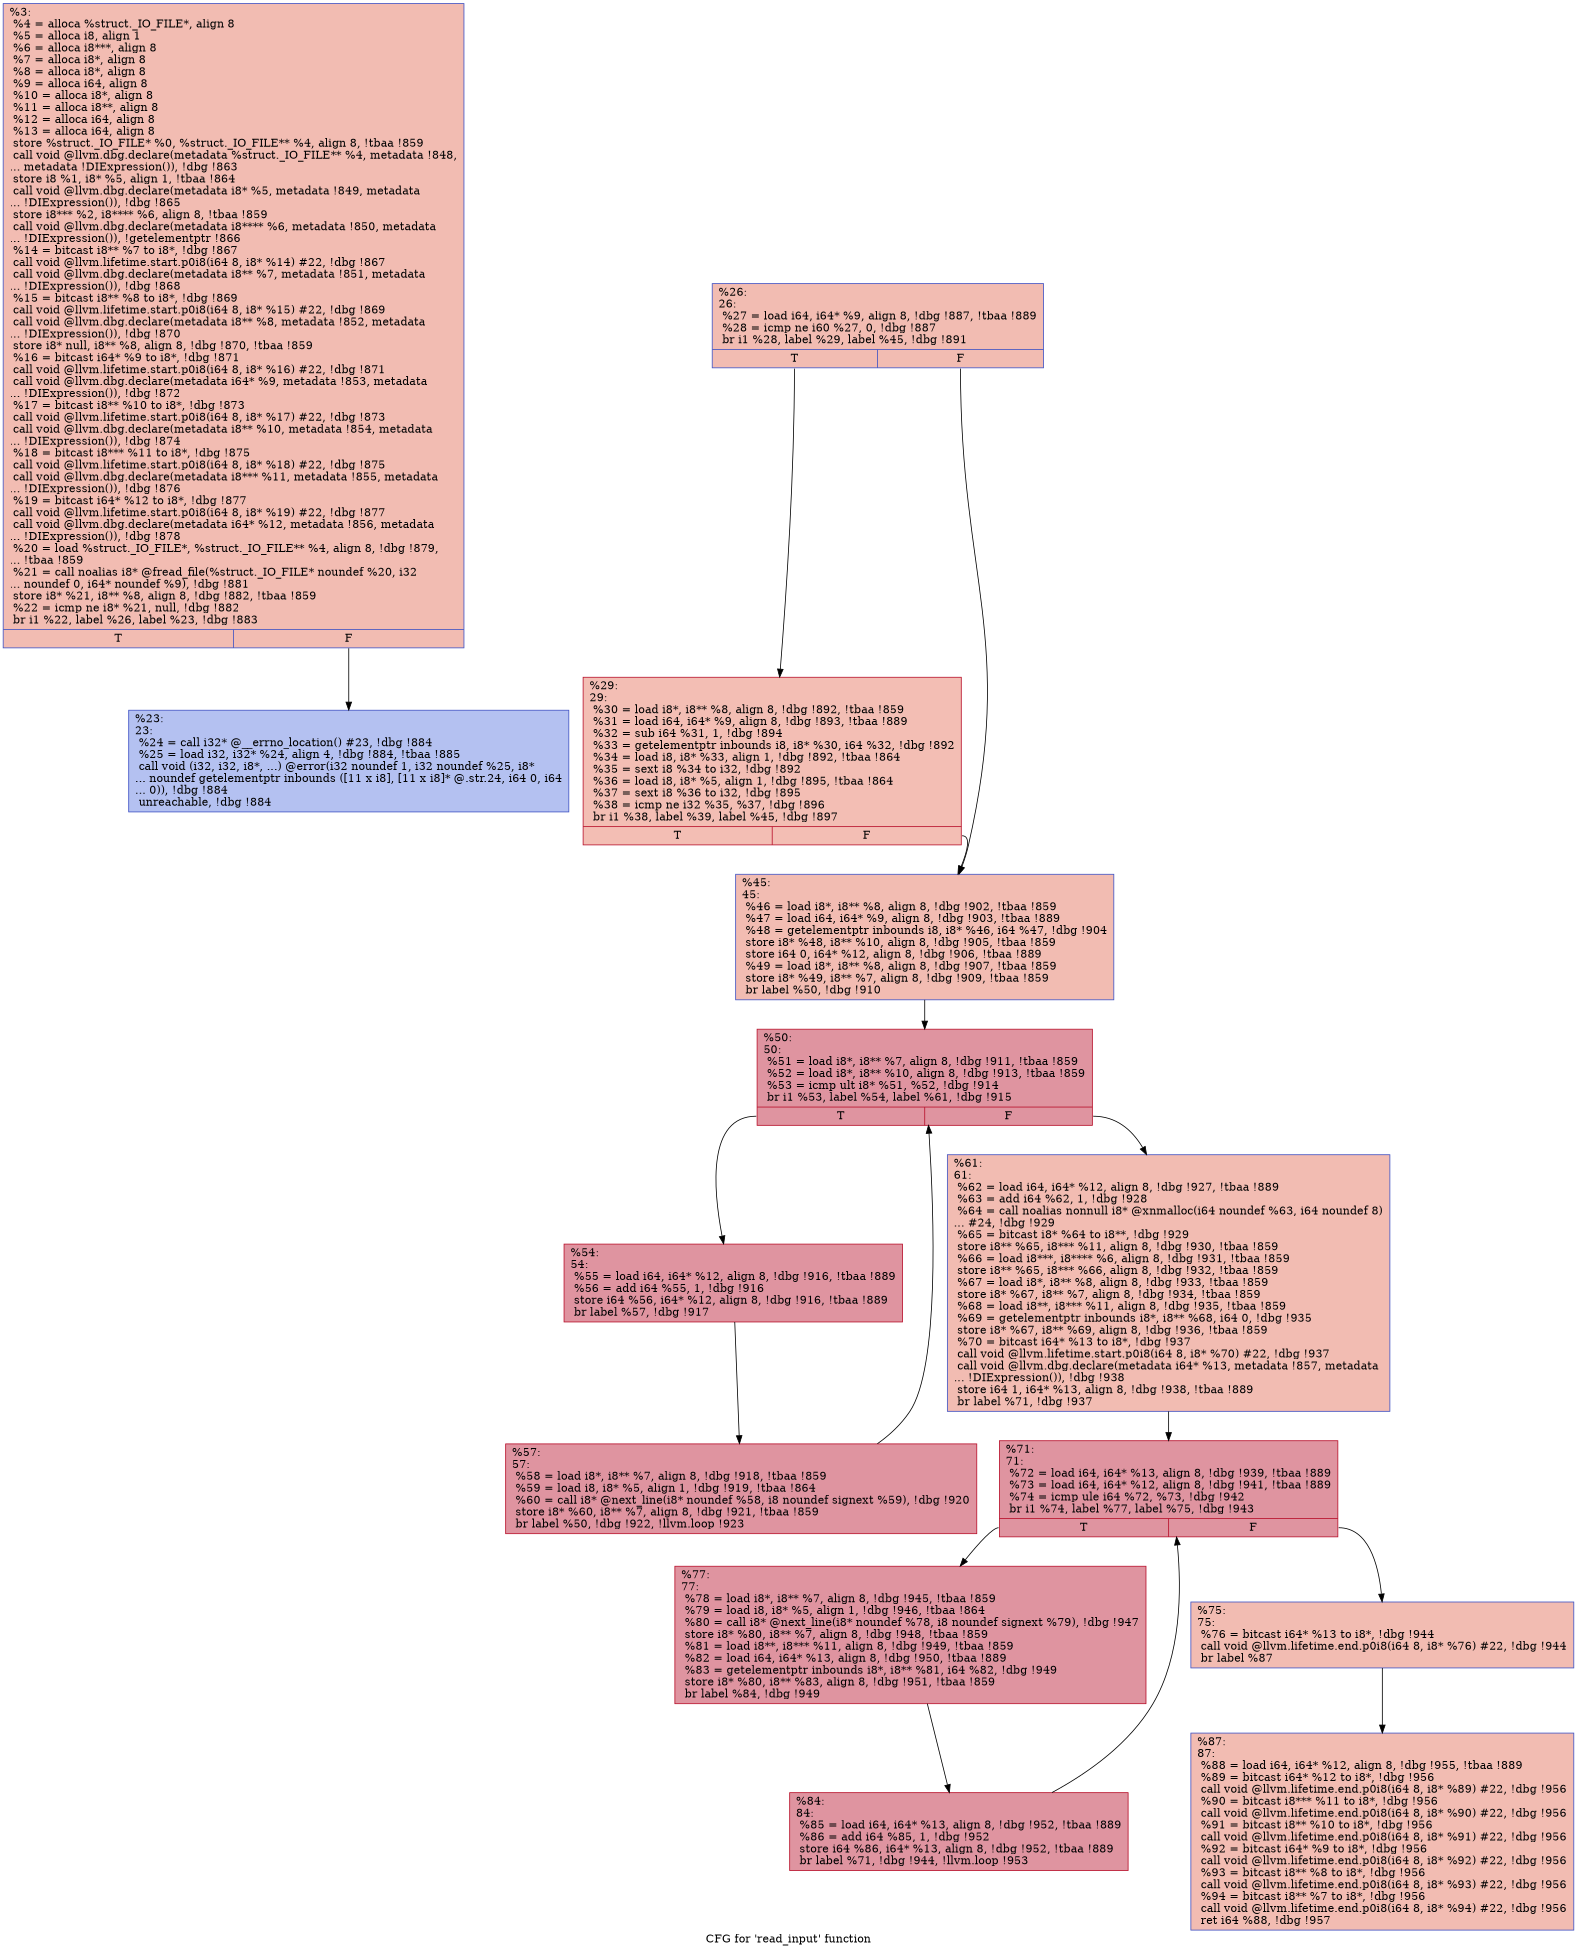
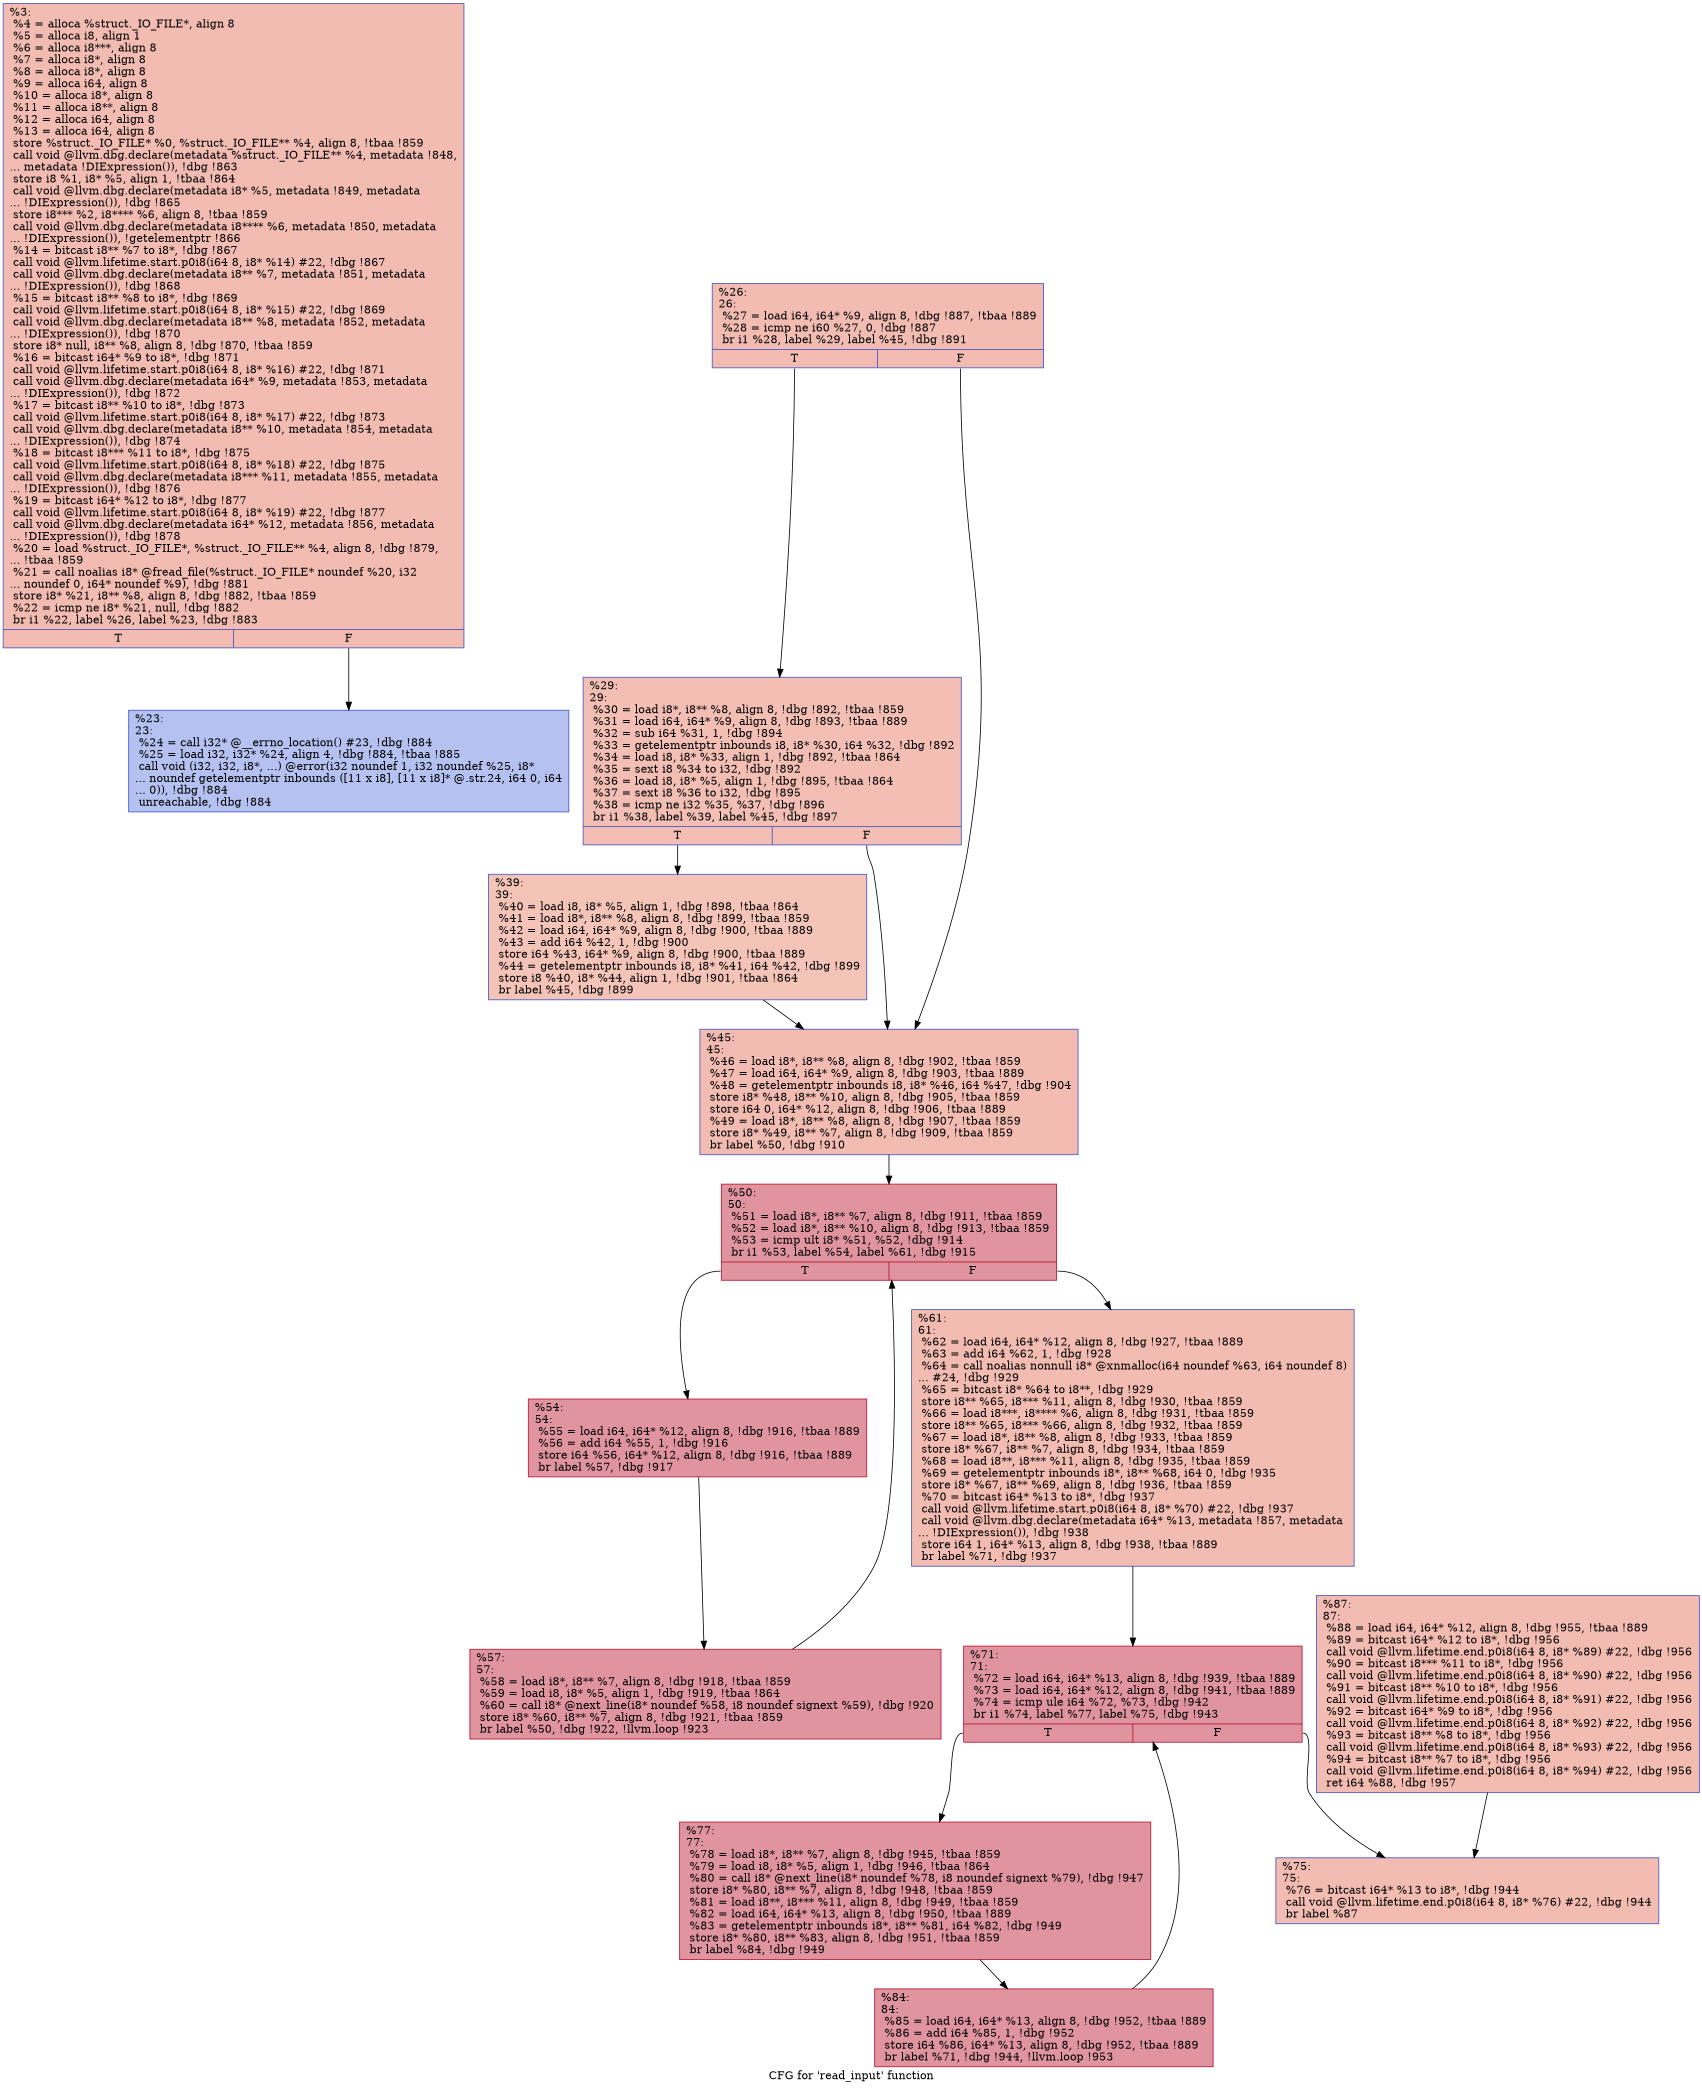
node "%29:": color #b70d28ff -> #3d50c3ff
node "%39:": added
edge "%75:" -> "%87:": reversed
